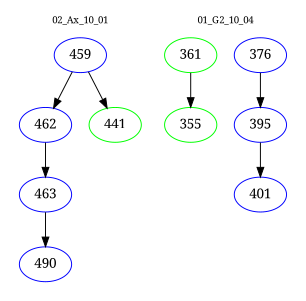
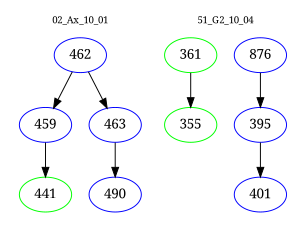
cluster "01_G2_10_04": label "01_G2_10_04" -> "51_G2_10_04"
node "376": label "376" -> "876"
edge "459" -> "462": reversed
